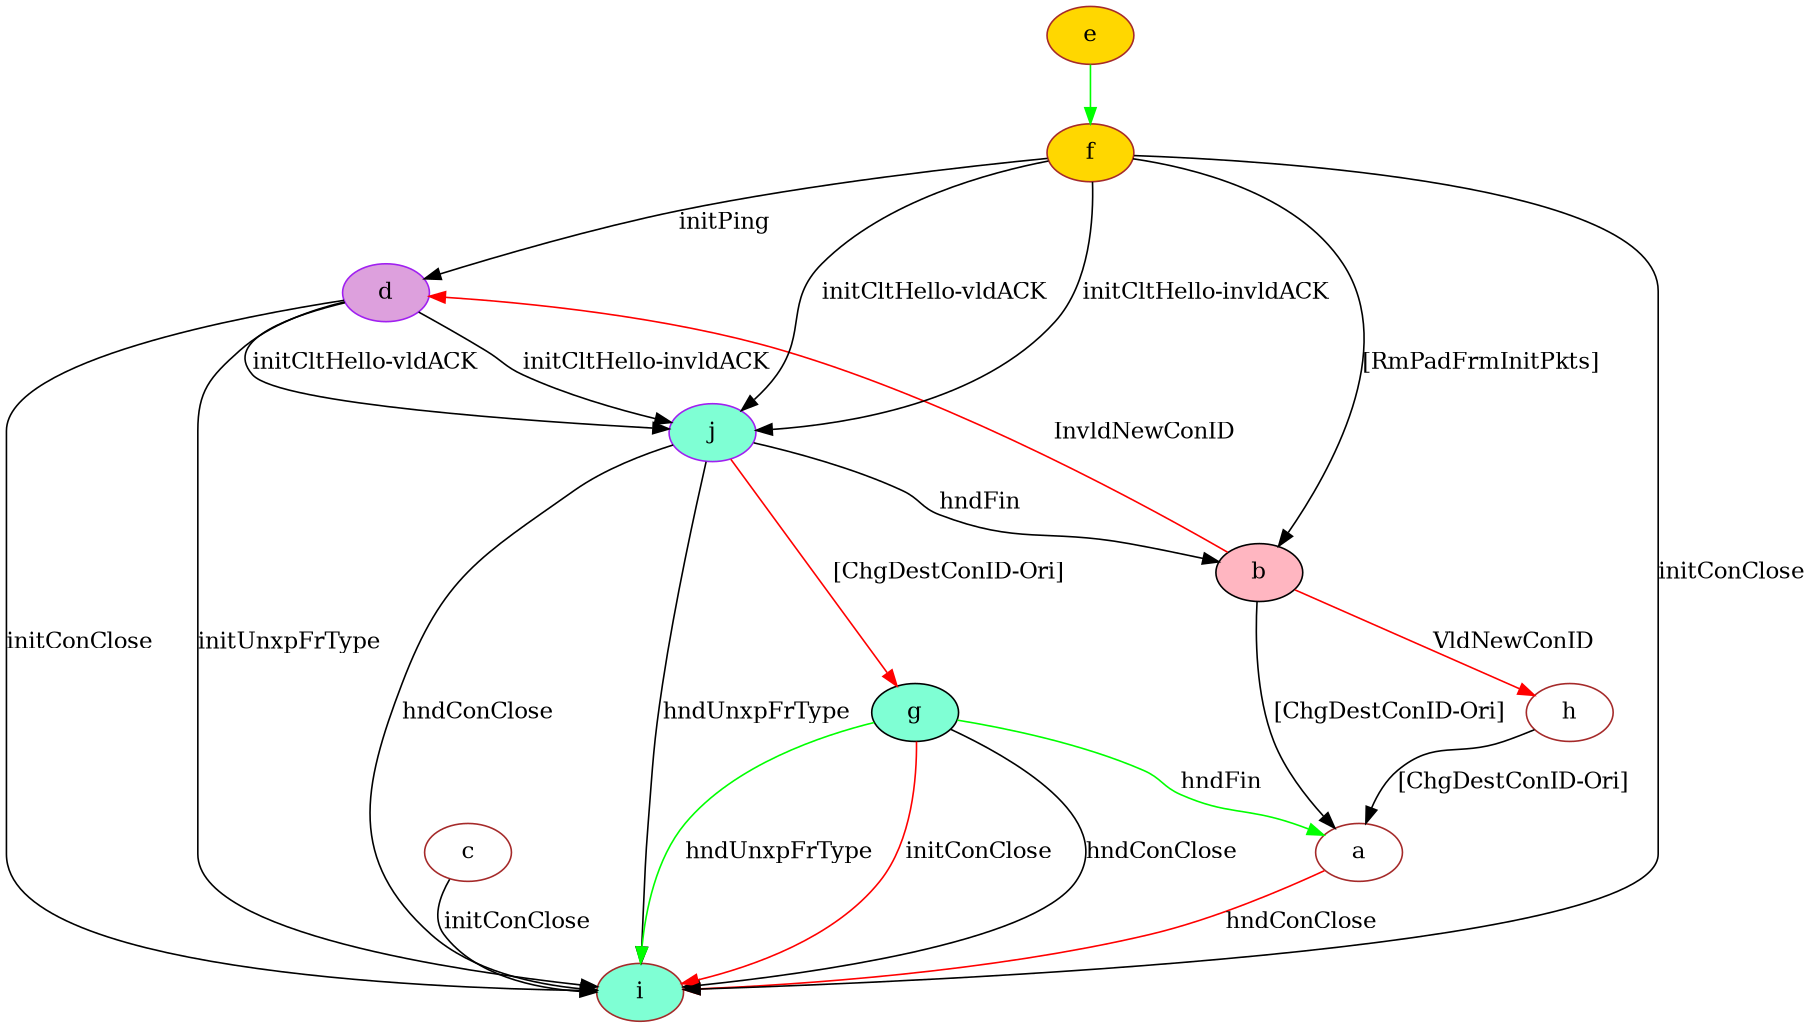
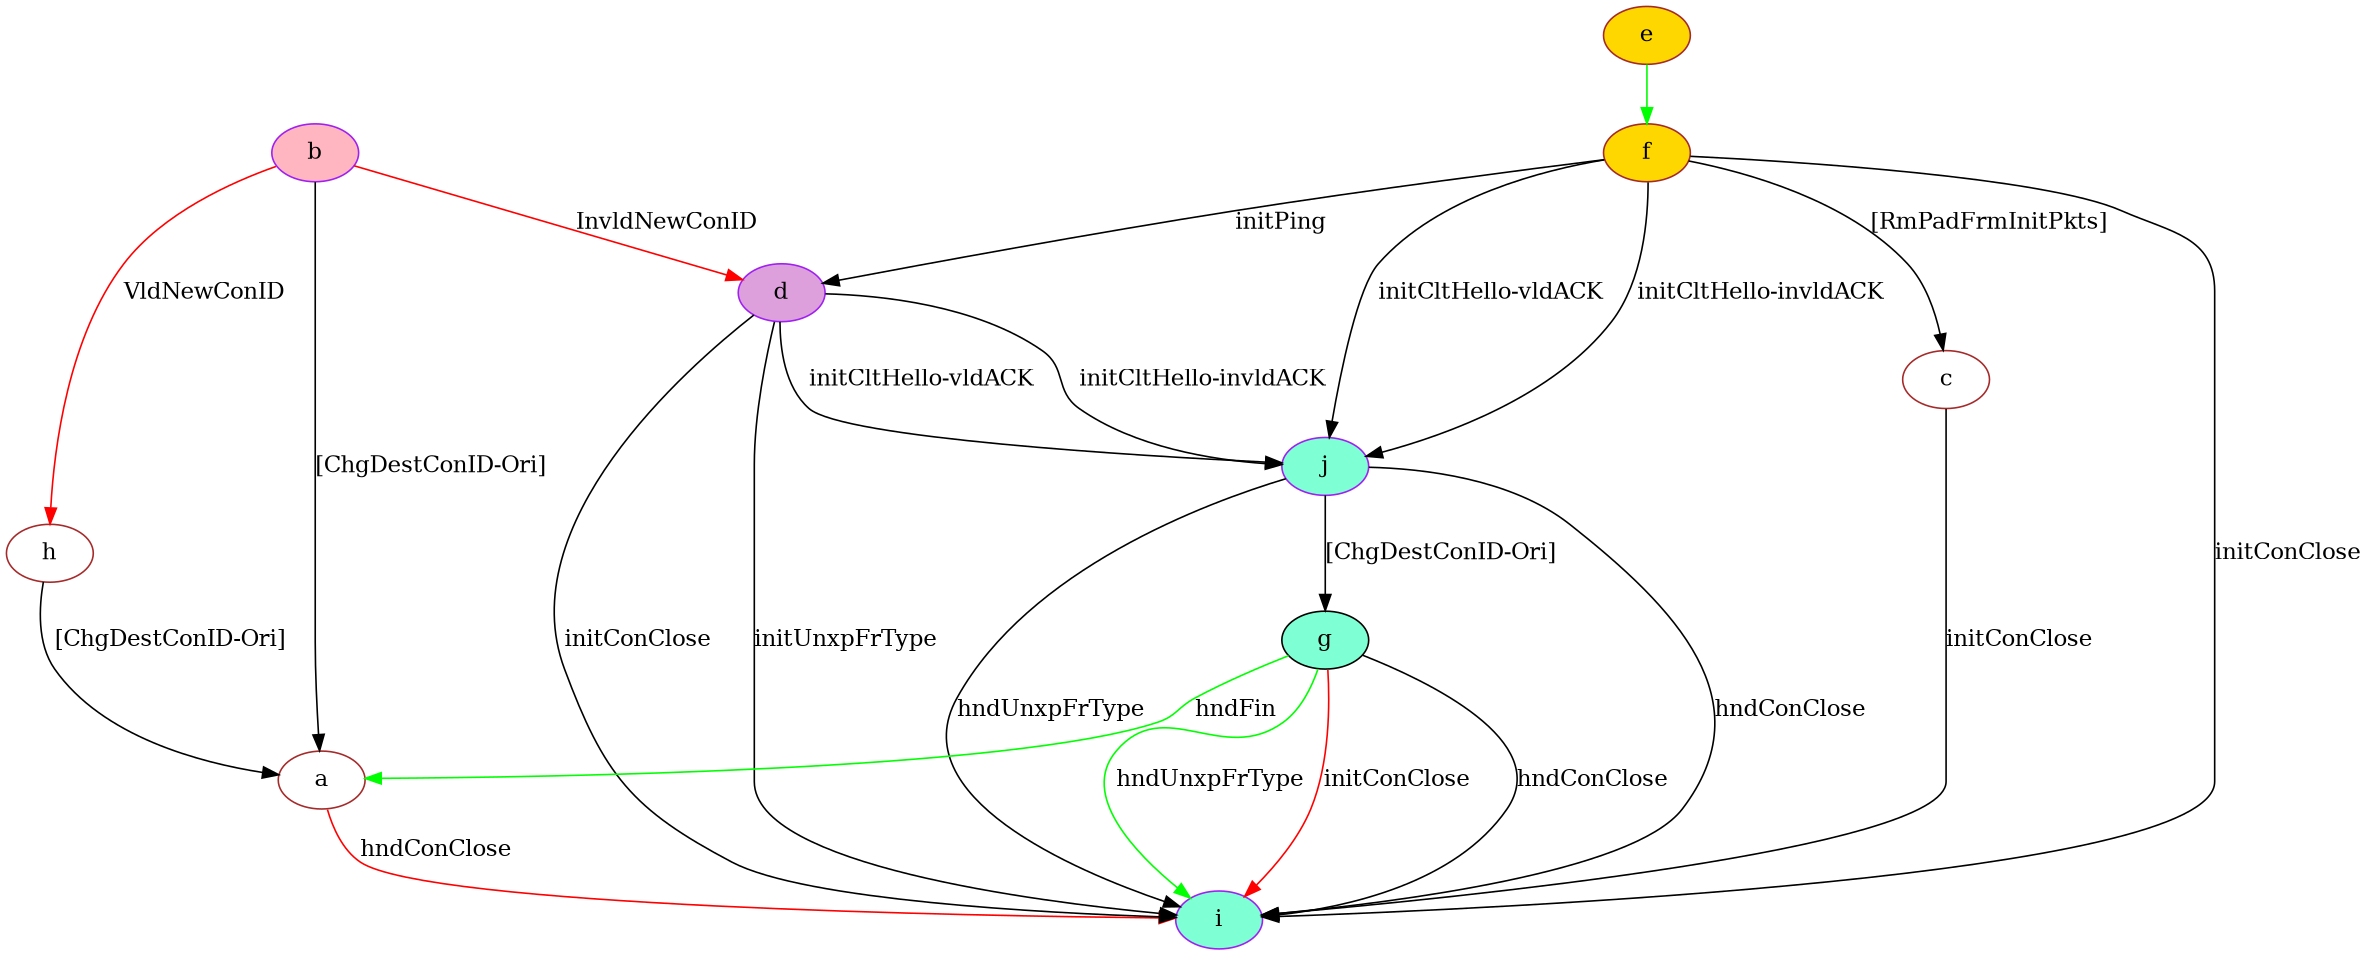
edge "f" -> "b": now "f" -> "c"
edge "j" -> "b": removed, label "hndFin"
edge "j" -> "g": color red -> black
node "b": color black -> purple
node "i": color brown -> purple
